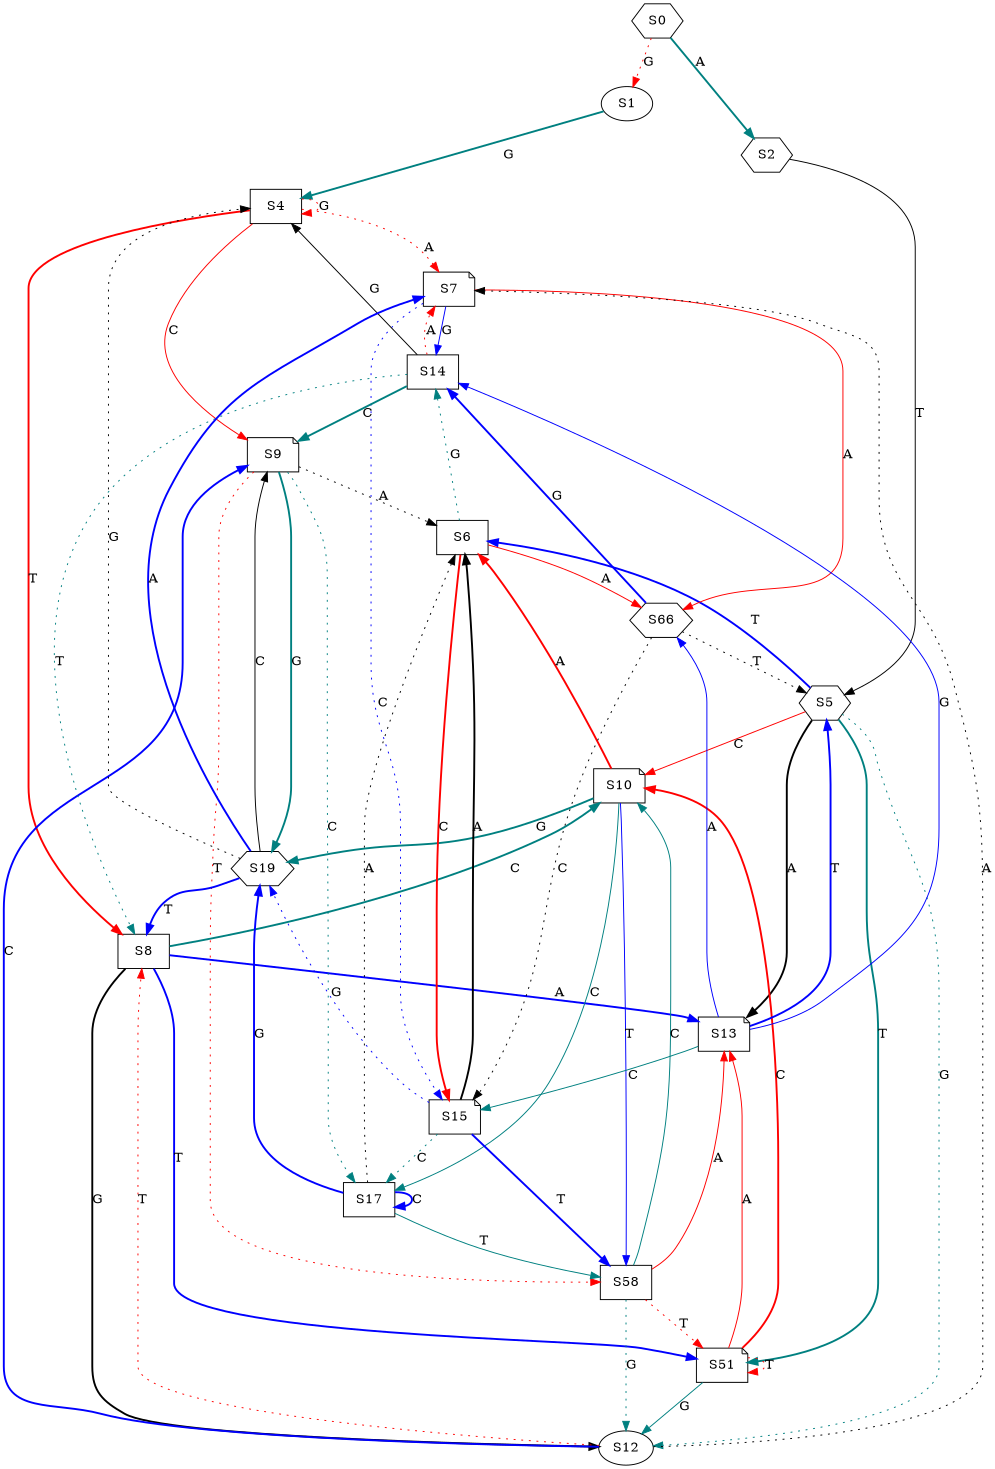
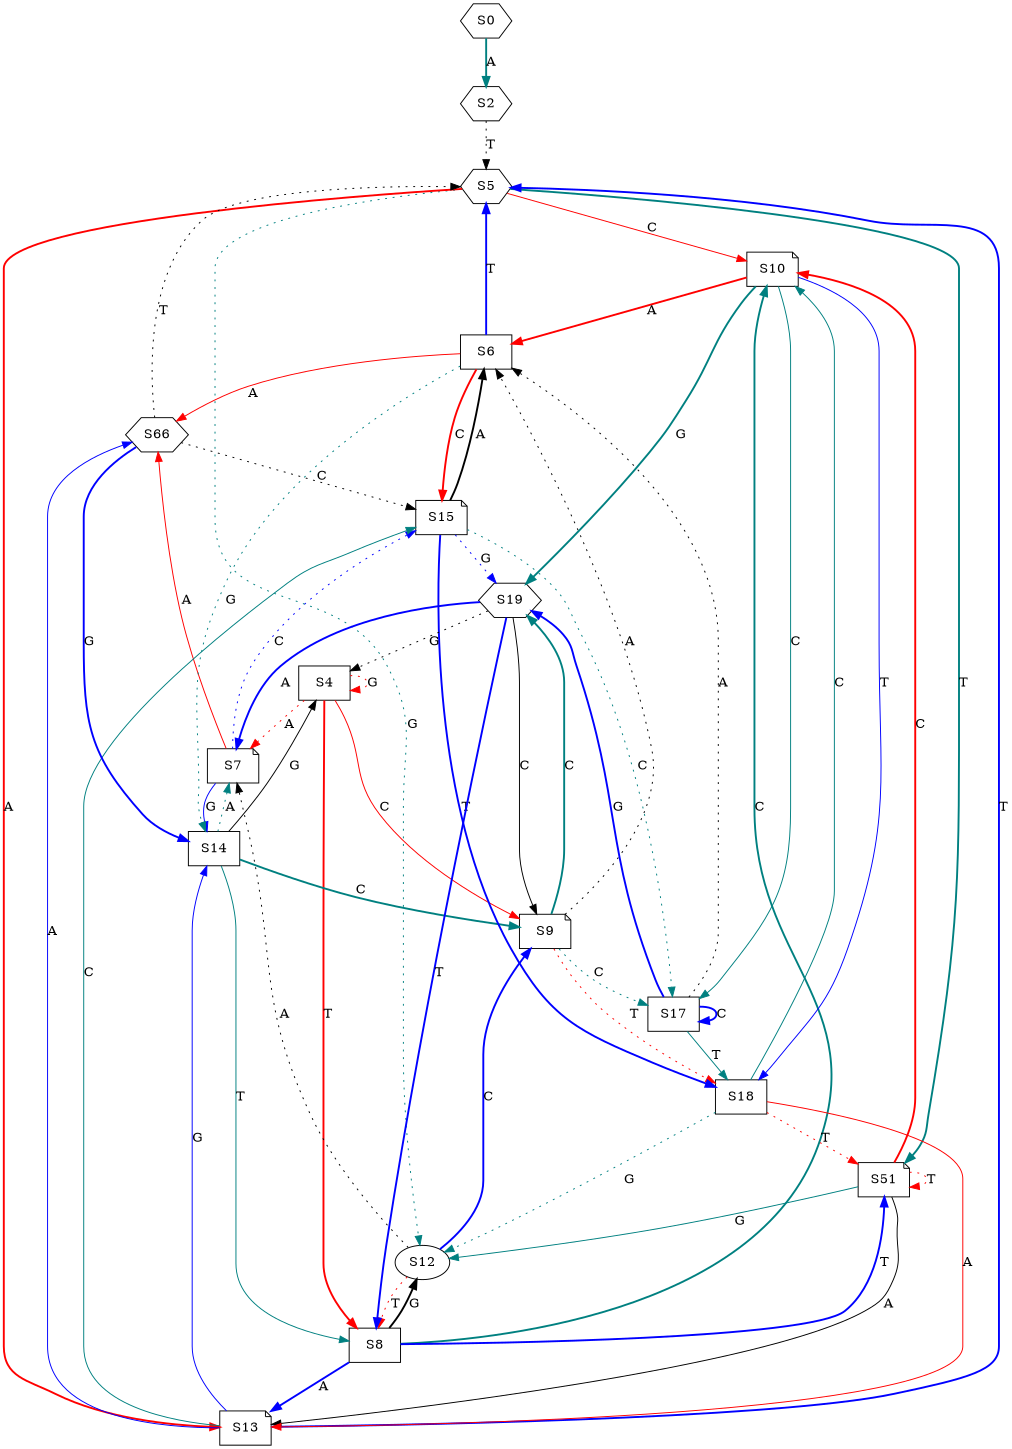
node "S1": removed
edge "S14" -> "S7": color red -> teal
edge "S2" -> "S5": style solid -> dotted
edge "S14" -> "S8": style dotted -> solid
edge "S5" -> "S6": reversed
edge "S9" -> "S19": label "G" -> "C"
edge "S5" -> "S13": color black -> red
edge "S51" -> "S13": color red -> black
node "S58": label "S58" -> "S18"
